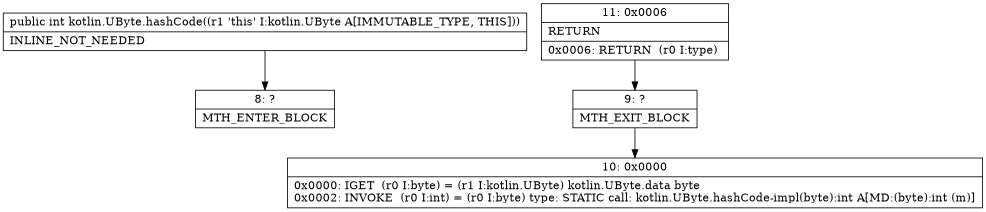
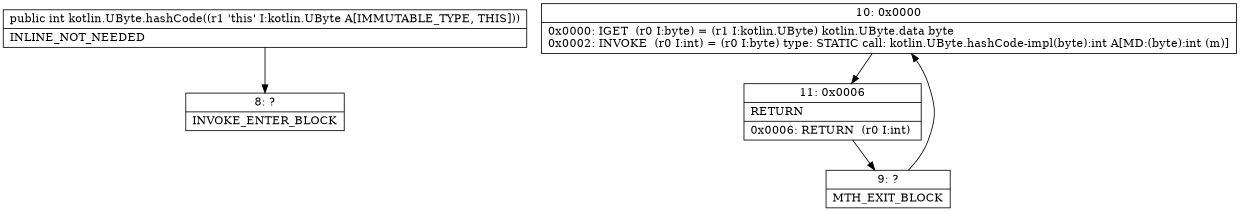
node "11: 0x0006": text "0x0006: RETURN  (r0 I:type)" -> "0x0006: RETURN  (r0 I:int)"
edge "10: 0x0000" -> "11: 0x0006": added
node "8: ?": text "MTH_ENTER_BLOCK" -> "INVOKE_ENTER_BLOCK"
